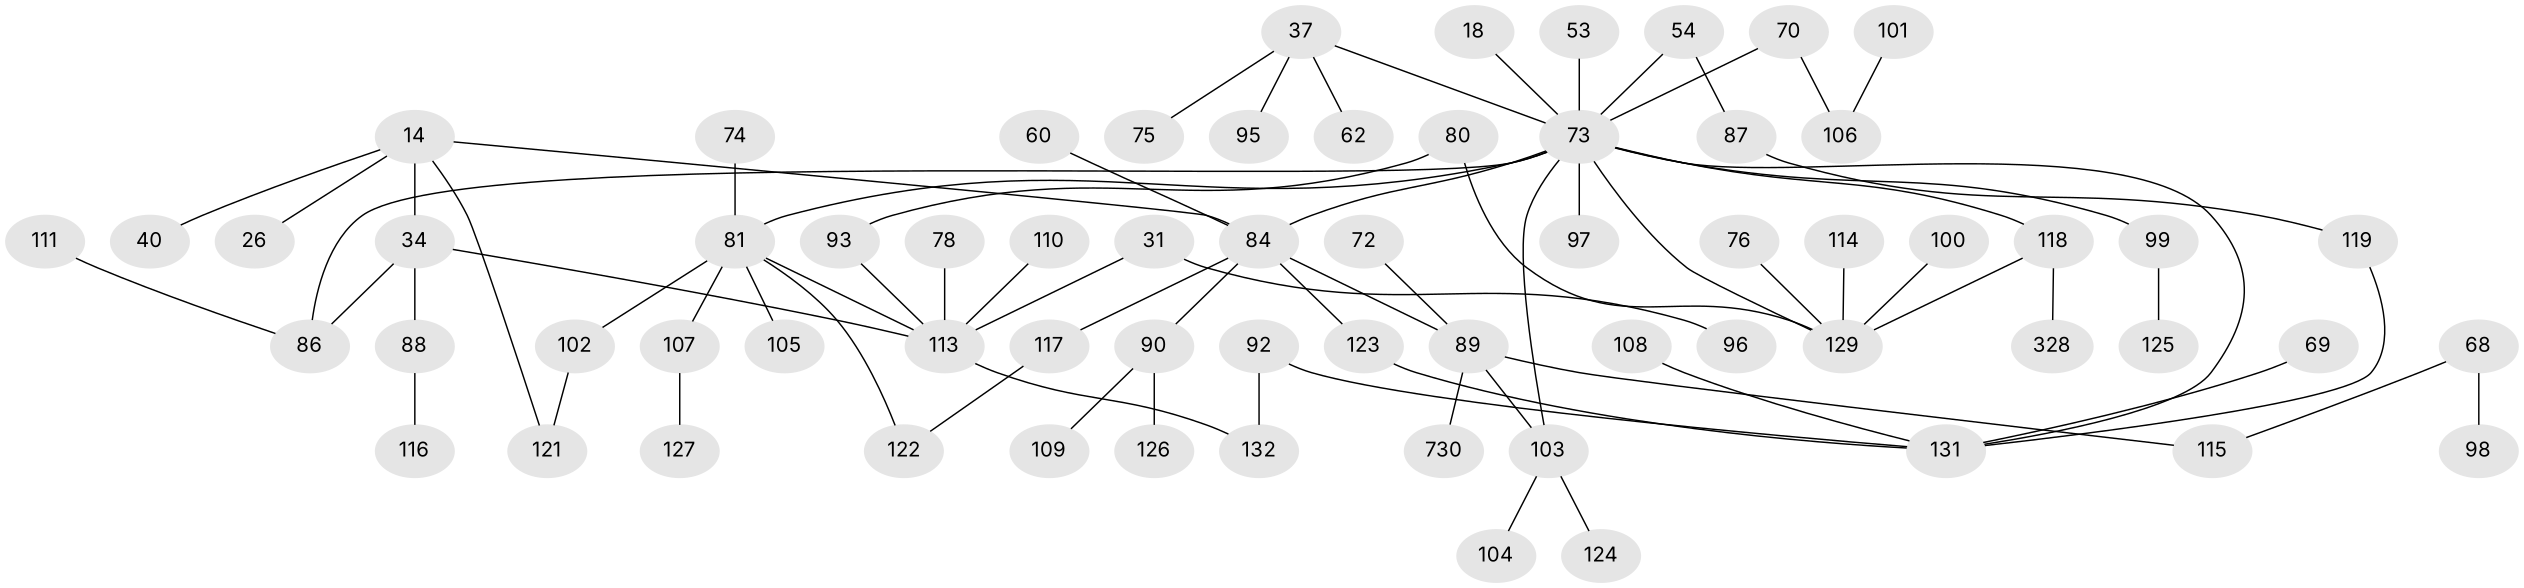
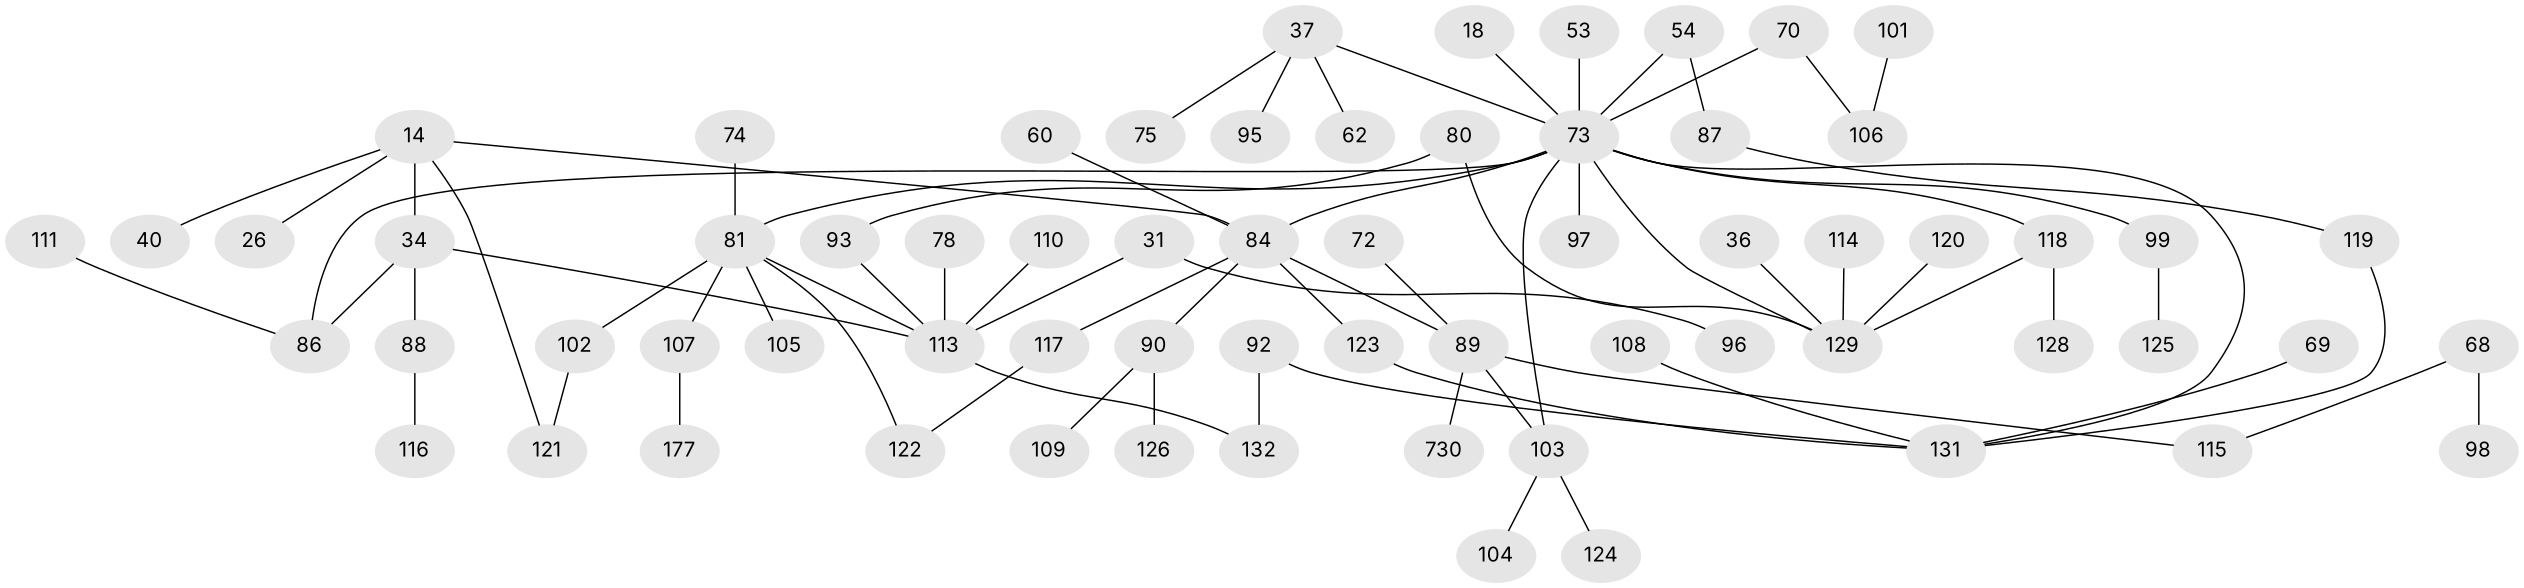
node "76": label "76" -> "36"
node "100": label "100" -> "120"
node "328": label "328" -> "128"
node "127": label "127" -> "177"
